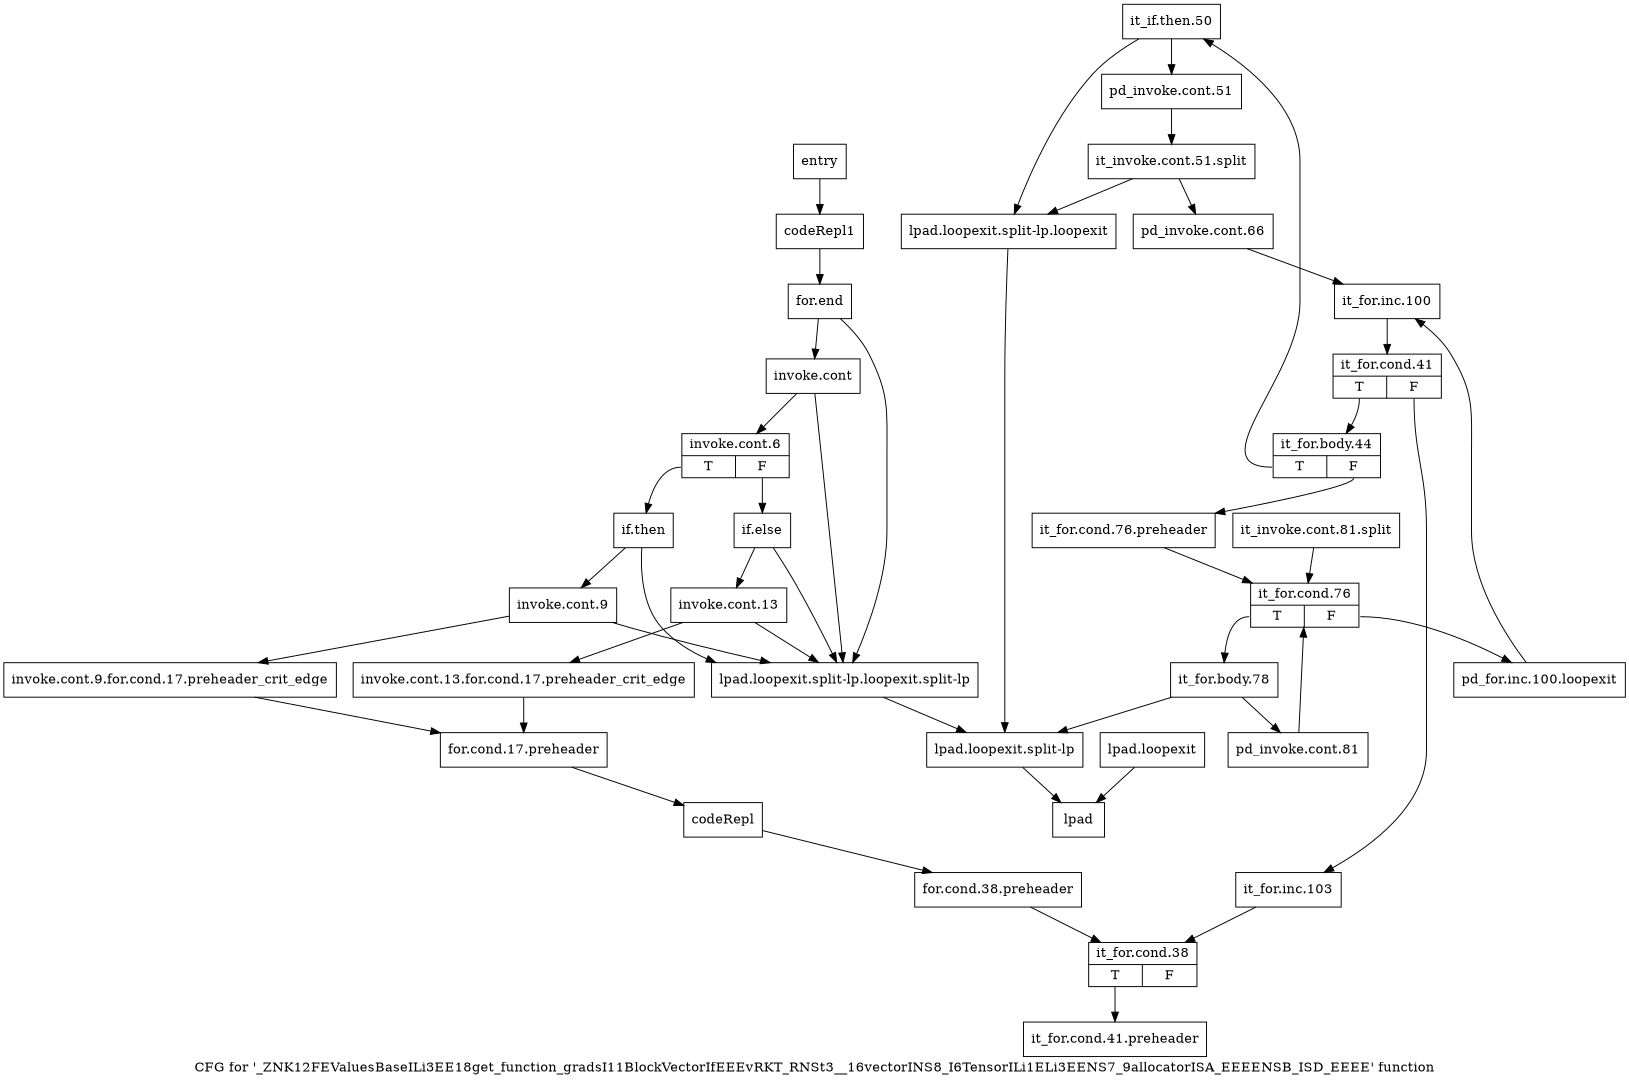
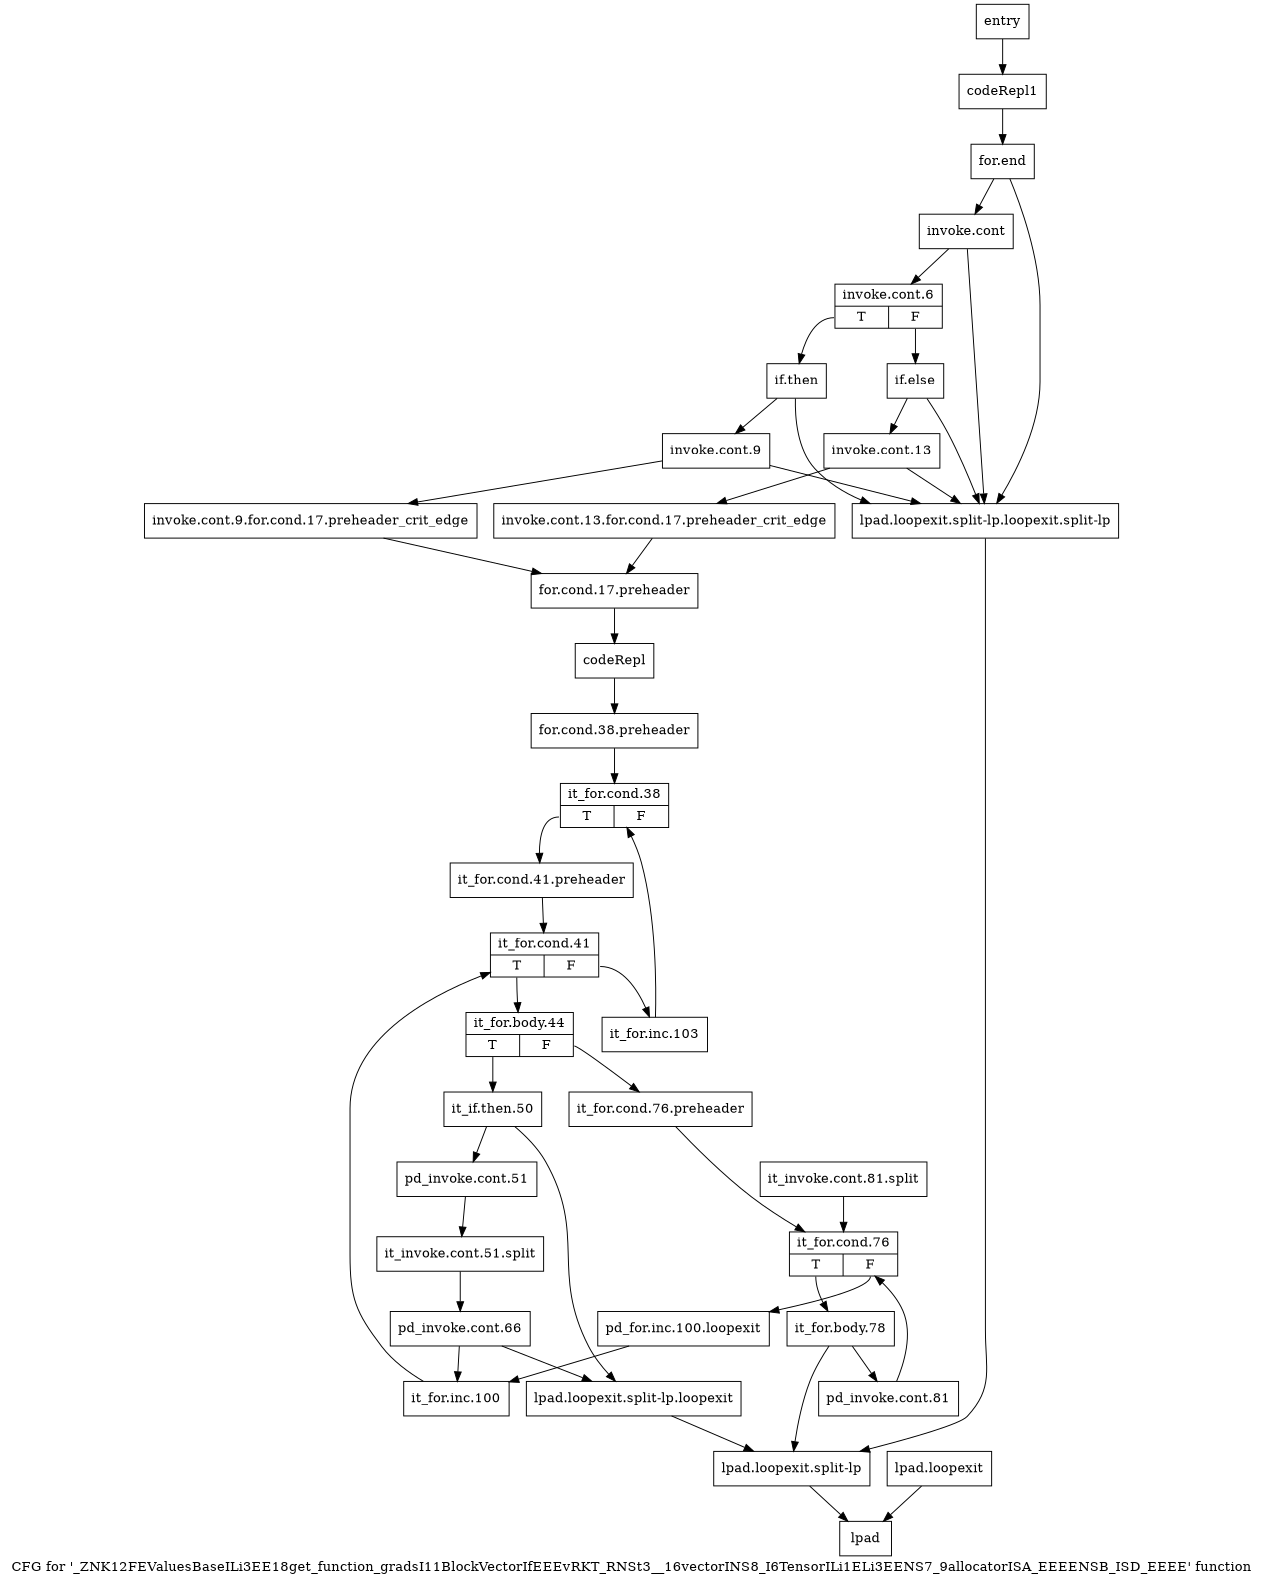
edge "it_invoke.cont.51.split" -> "lpad.loopexit.split-lp.loopexit": now "pd_invoke.cont.66" -> "lpad.loopexit.split-lp.loopexit"
edge "it_for.cond.41.preheader" -> "it_for.cond.41": added
